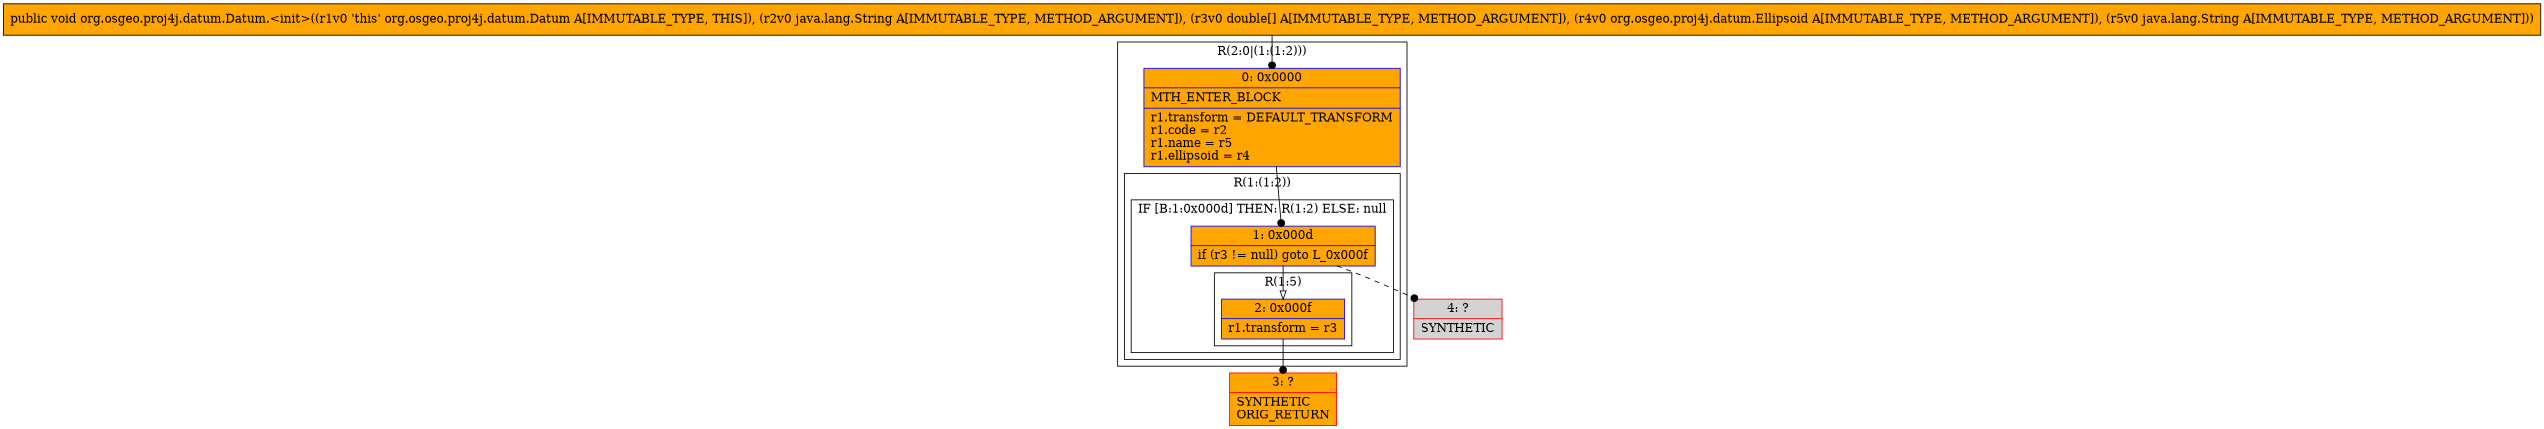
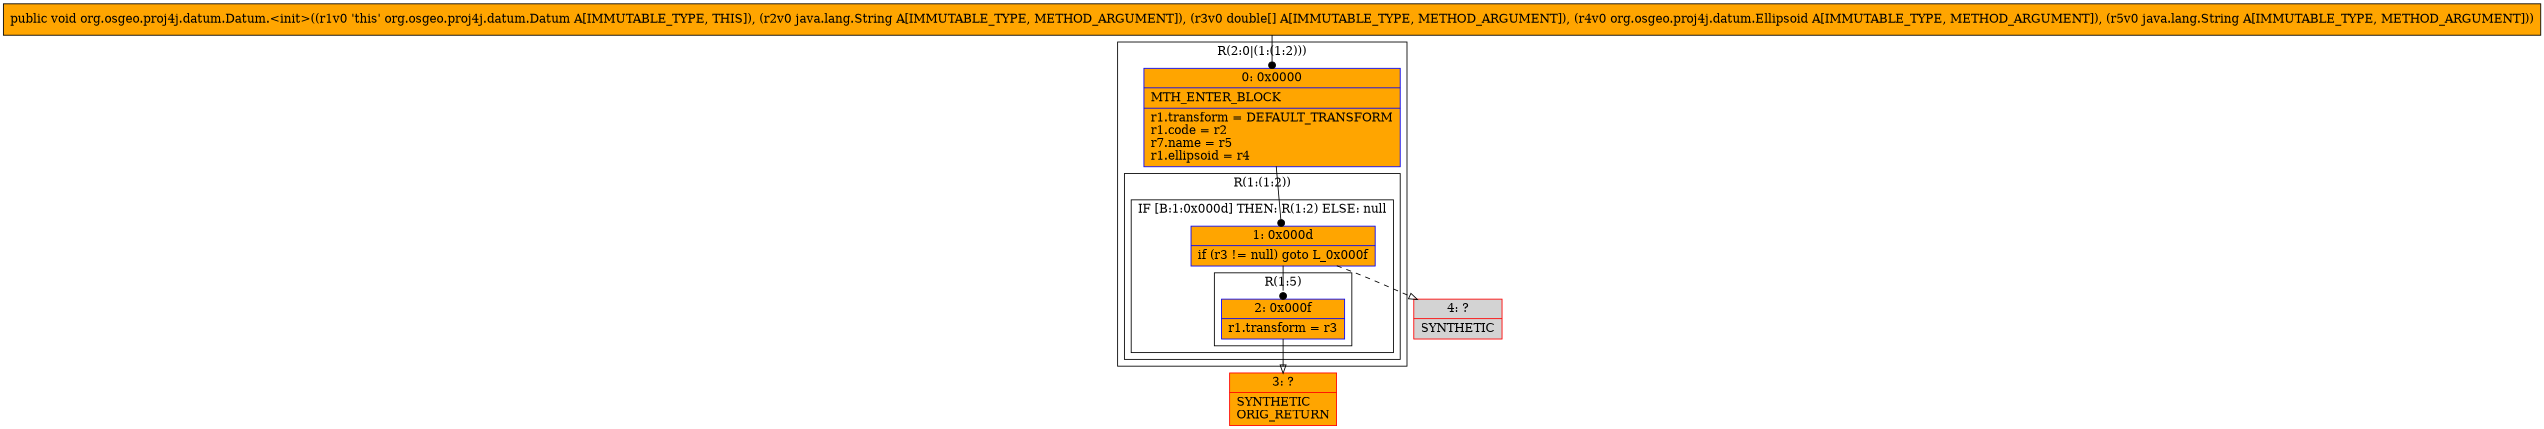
node "0: 0x0000": text "r1.name = r5" -> "r7.name = r5"
edge "1: 0x000d" -> "2: 0x000f": arrowhead onormal -> dot
edge "1: 0x000d" -> "4: ?": arrowhead dot -> onormal
edge "2: 0x000f" -> "3: ?": arrowhead dot -> onormal
